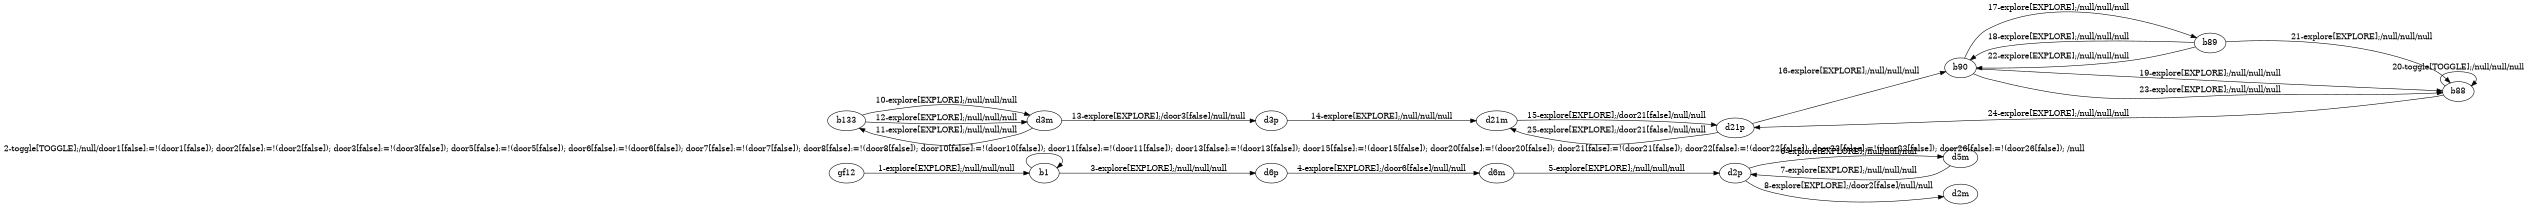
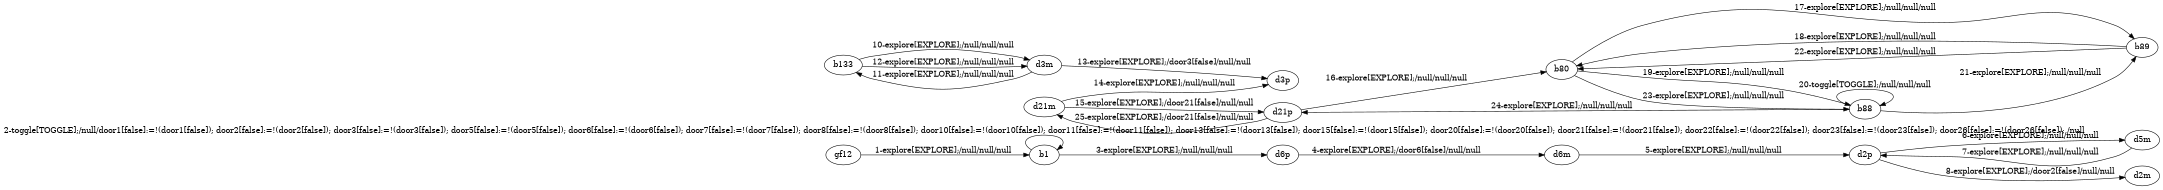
edge "b89" -> "b88": reversed
node "b90": label "b90" -> "b80"
edge "d3p" -> "d21m": reversed
